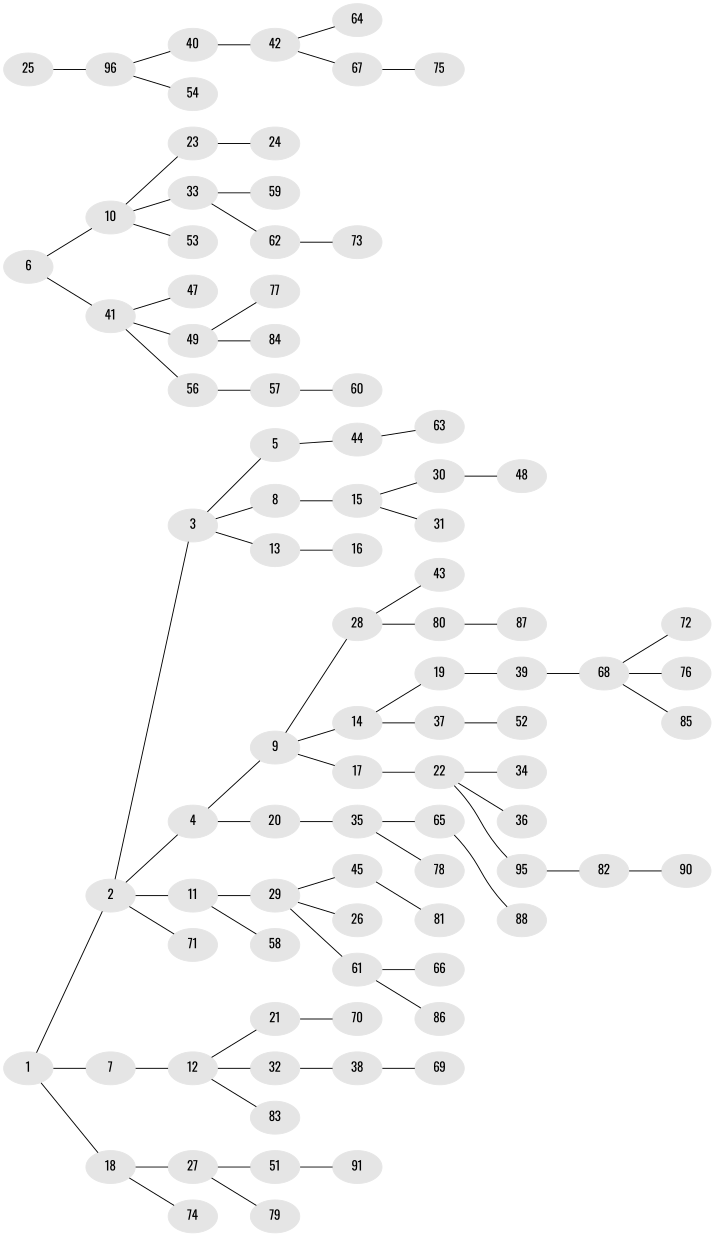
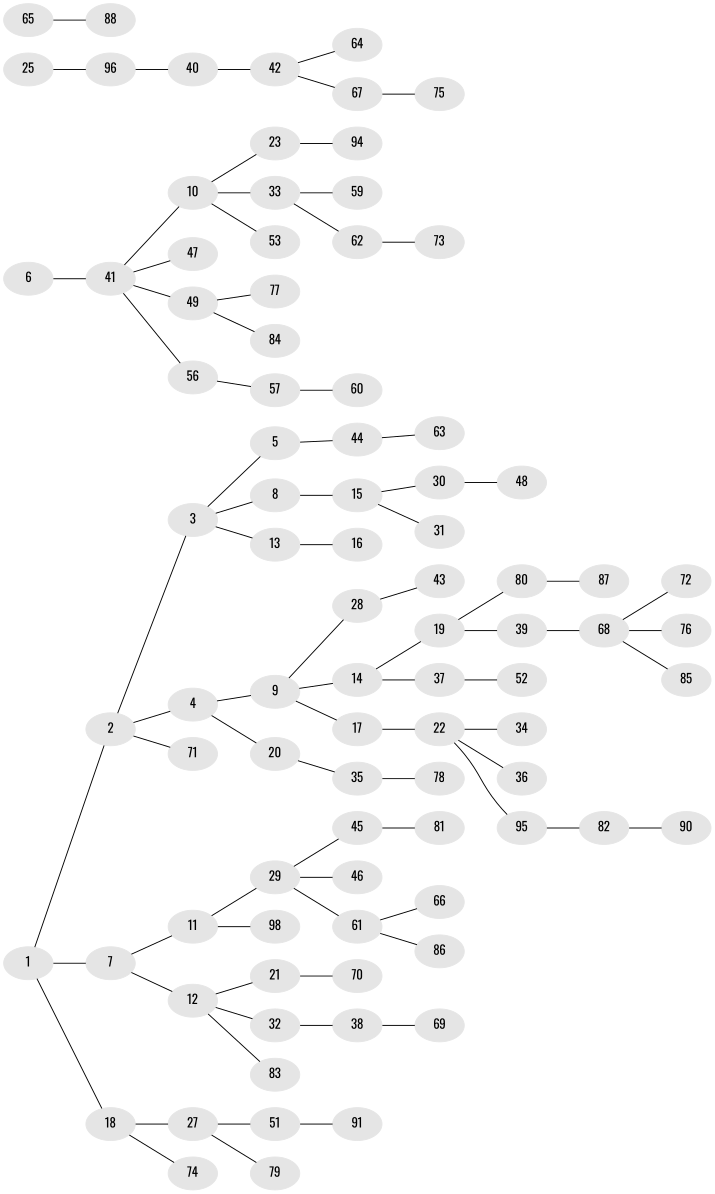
node "54": removed
node "24": label "24" -> "94"
edge "10" -- "6": now "10" -- "41"
edge "28" -- "80": now "19" -- "80"
edge "35" -- "65": removed
edge "2" -- "11": now "7" -- "11"
node "26": label "26" -> "46"
node "58": label "58" -> "98"
